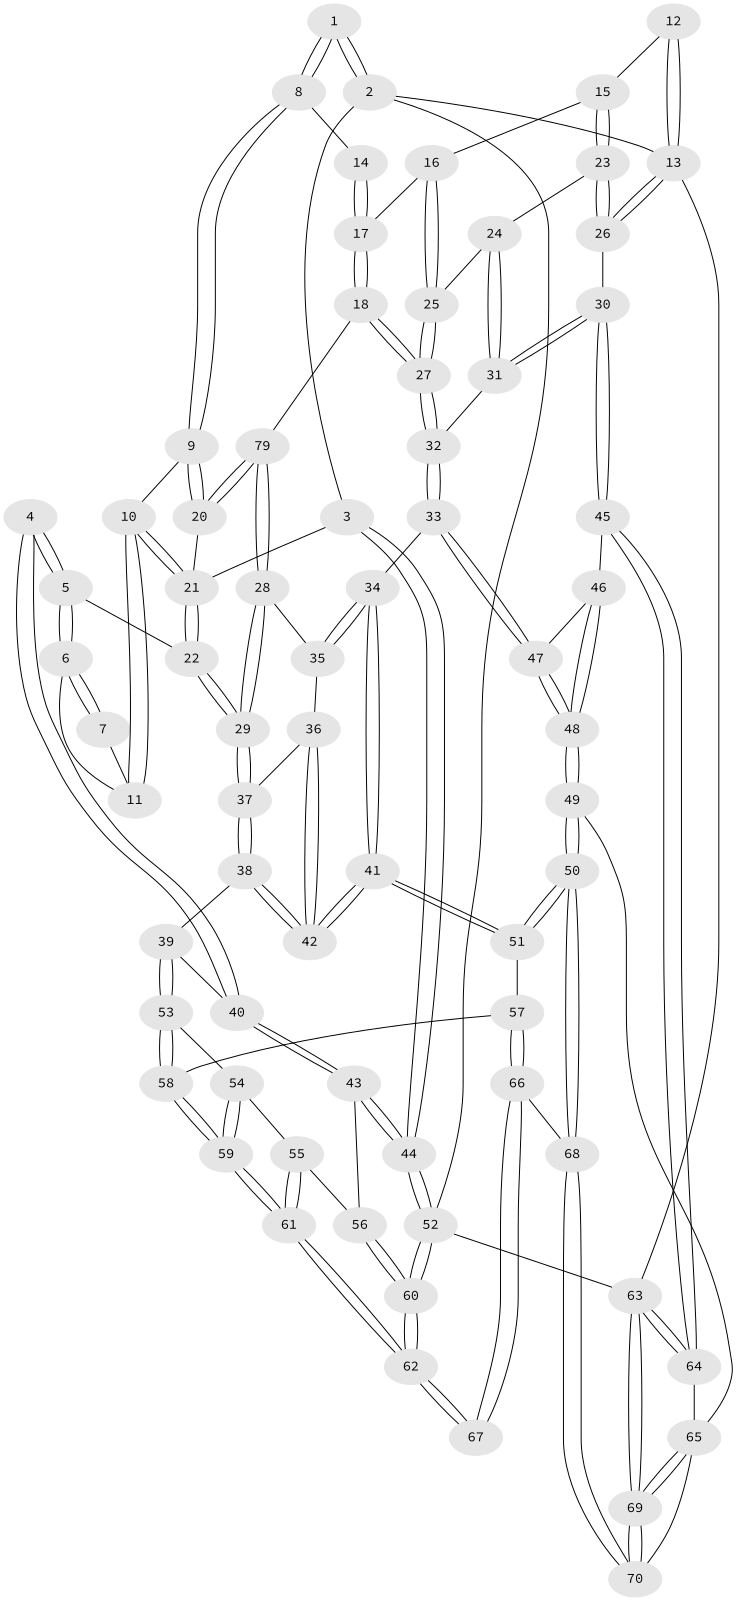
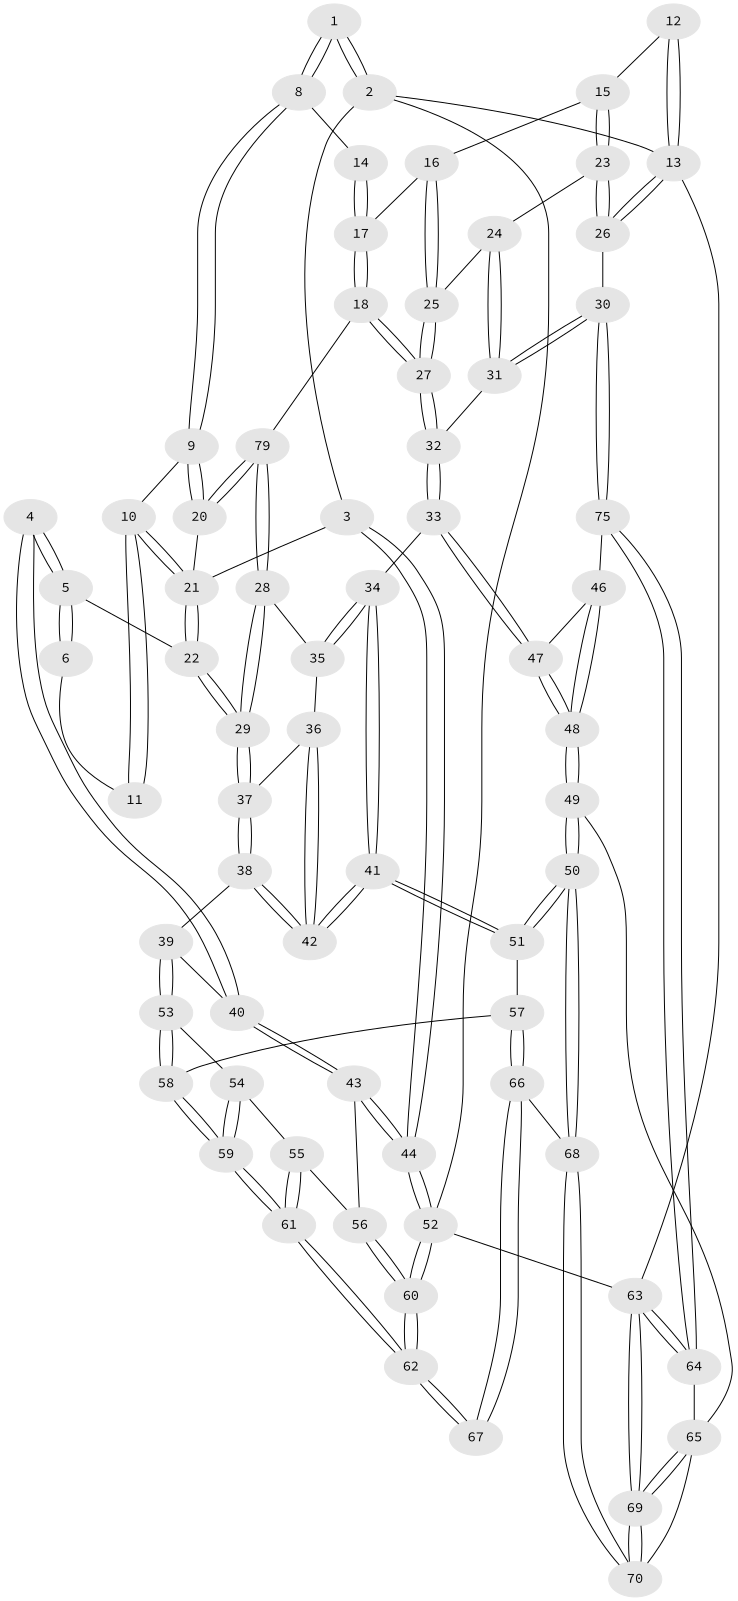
node "45": label "45" -> "75"
node "7": removed
